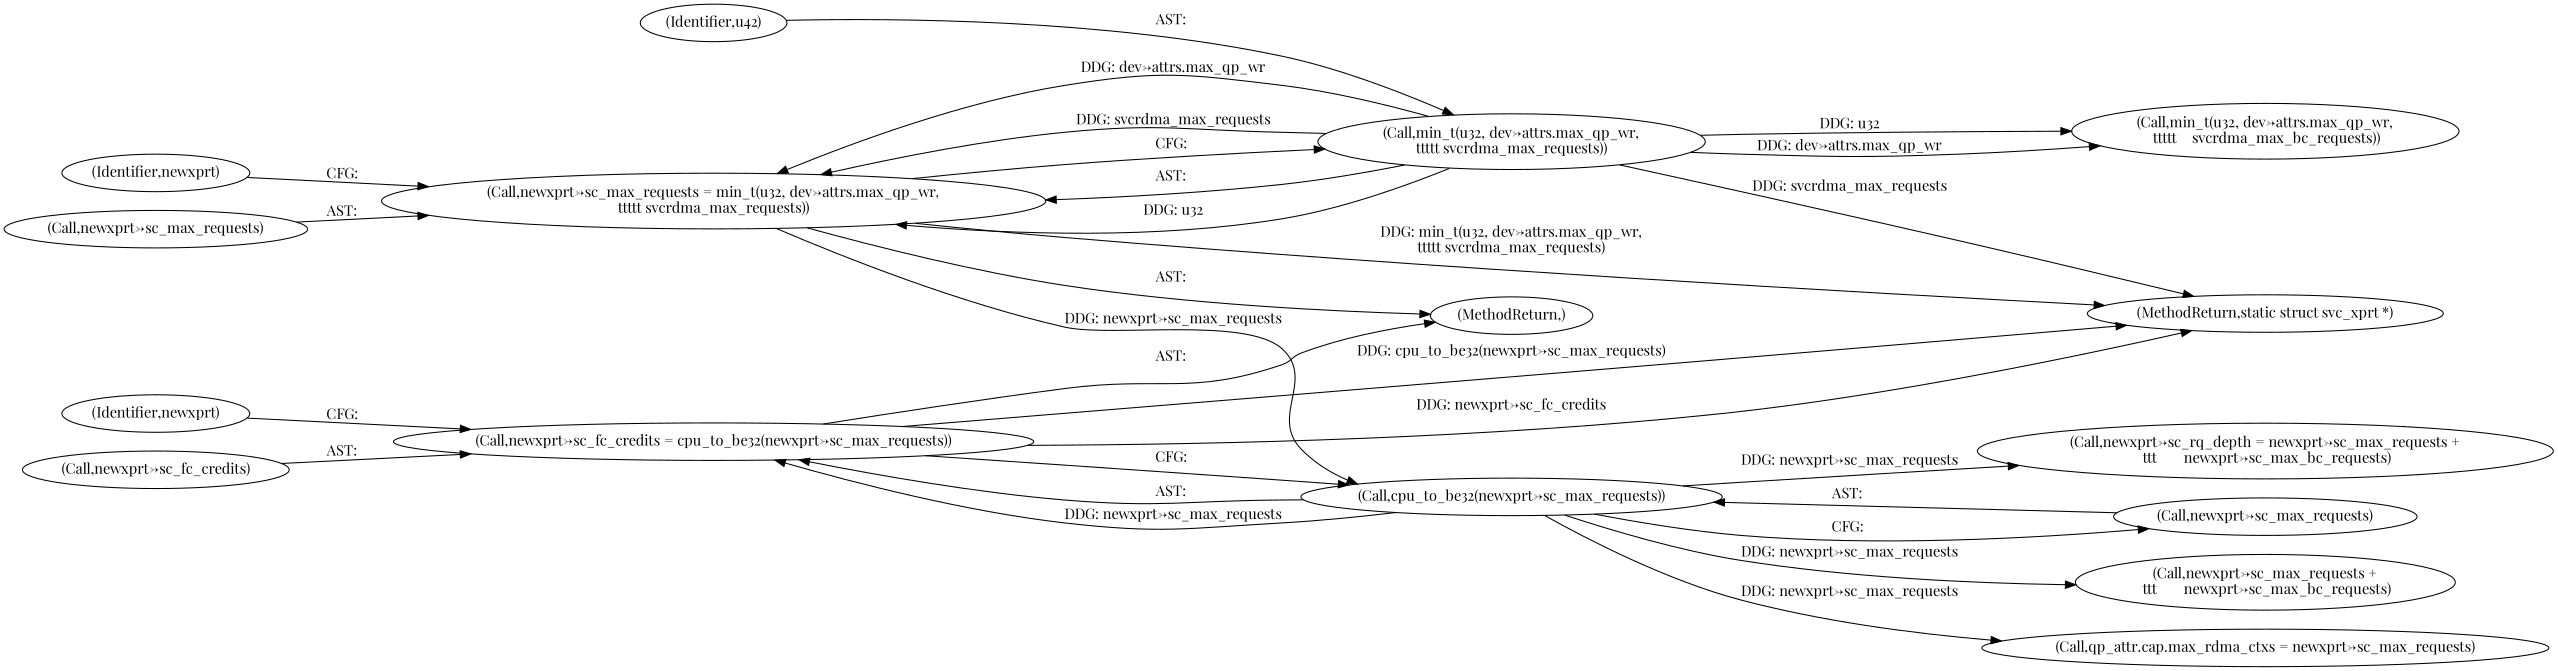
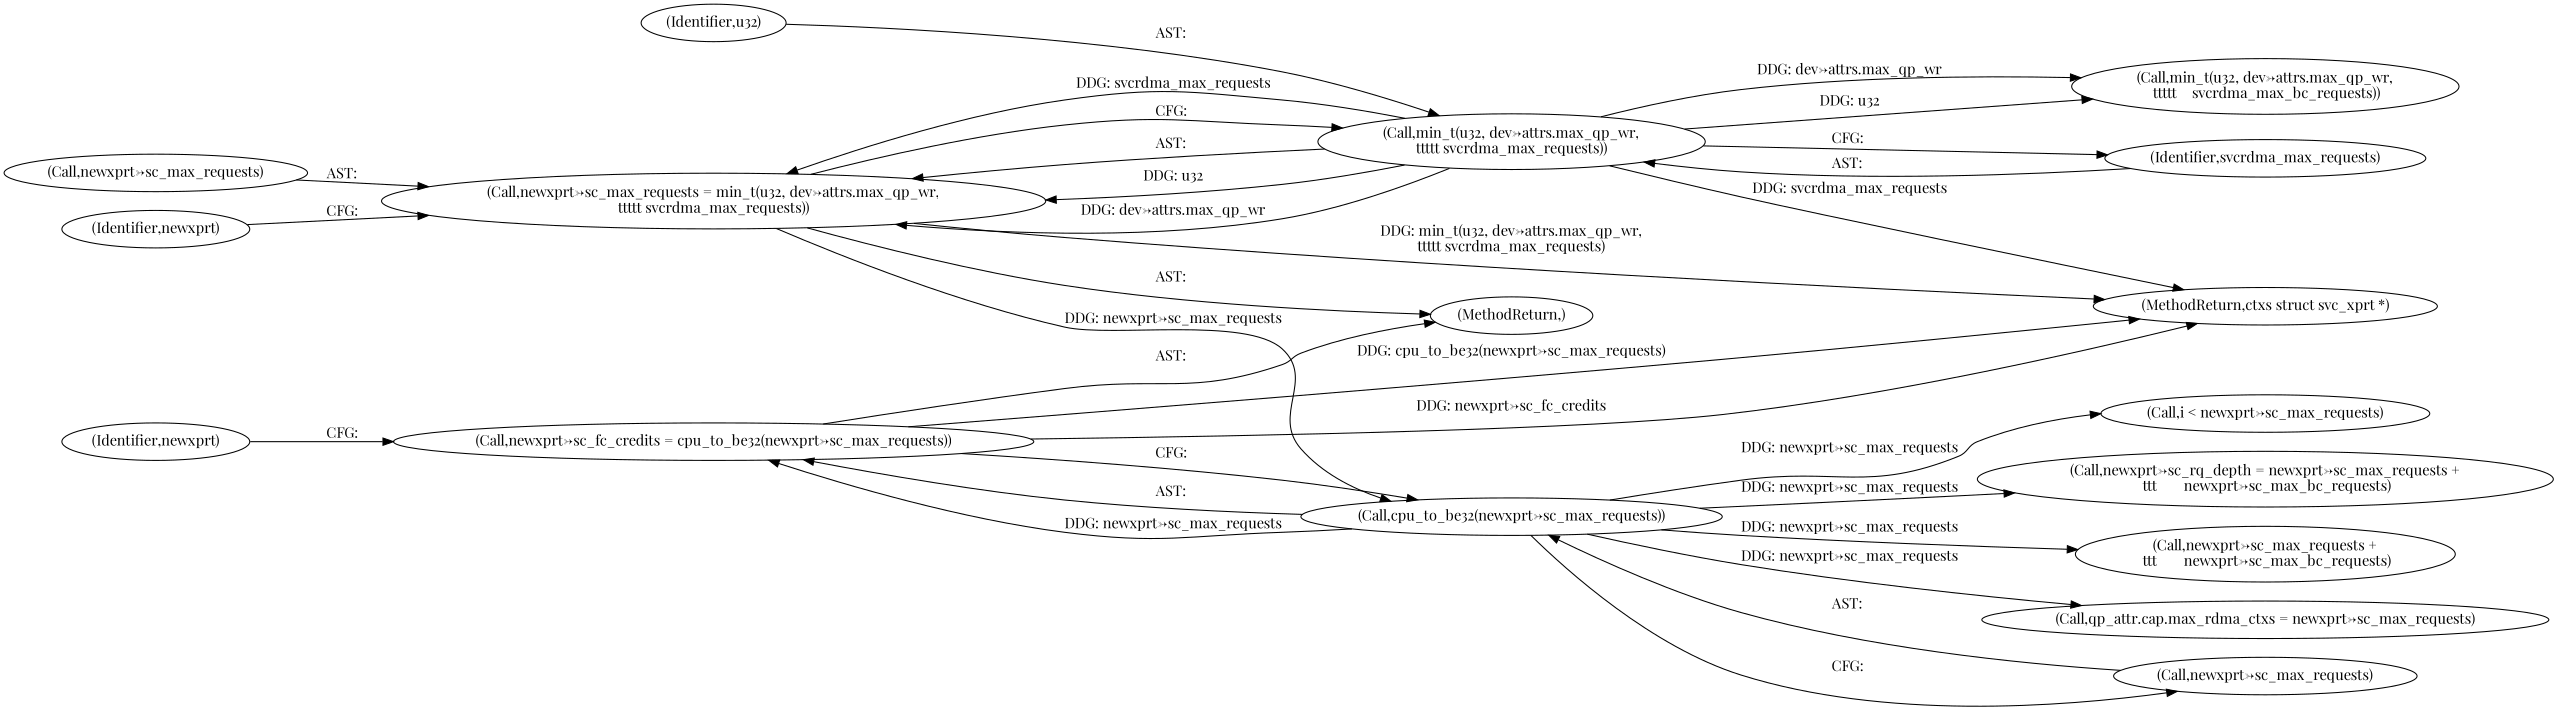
node "(Identifier,u42)": label "(Identifier,u42)" -> "(Identifier,u32)"
node "(Identifier,svcrdma_max_requests)": added
node "(MethodReturn,static struct svc_xprt *)": label "(MethodReturn,static struct svc_xprt *)" -> "(MethodReturn,ctxs struct svc_xprt *)"
node "(Call,i < newxprt->sc_max_requests)": added
node "(Call,newxprt->sc_fc_credits)": removed
